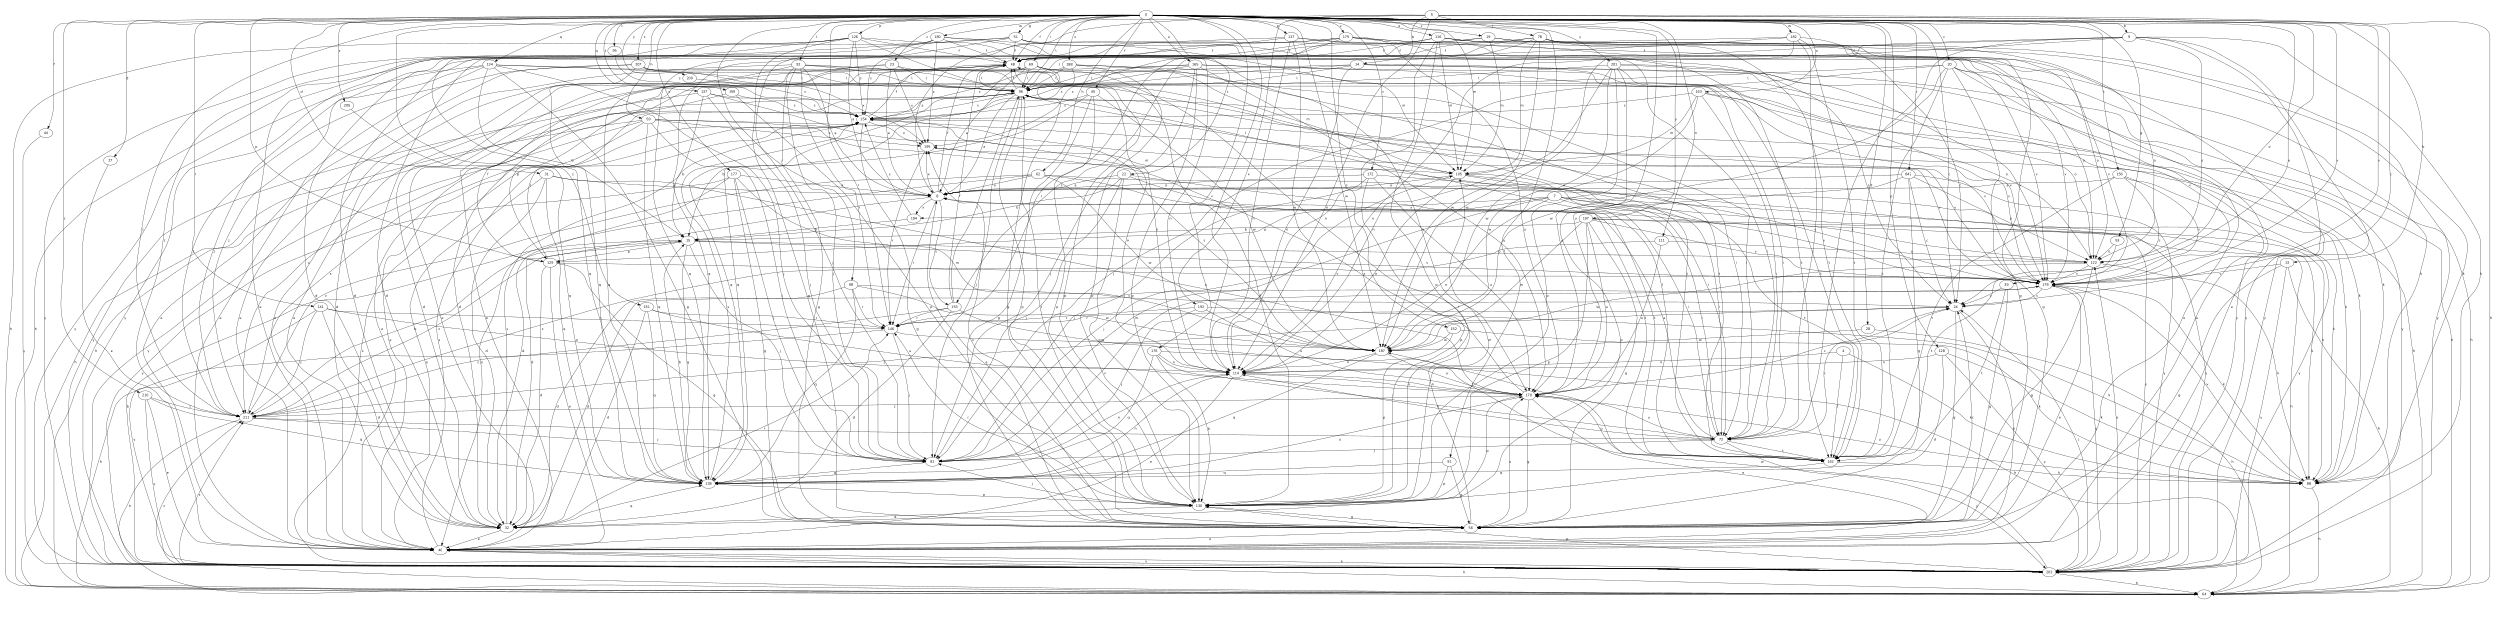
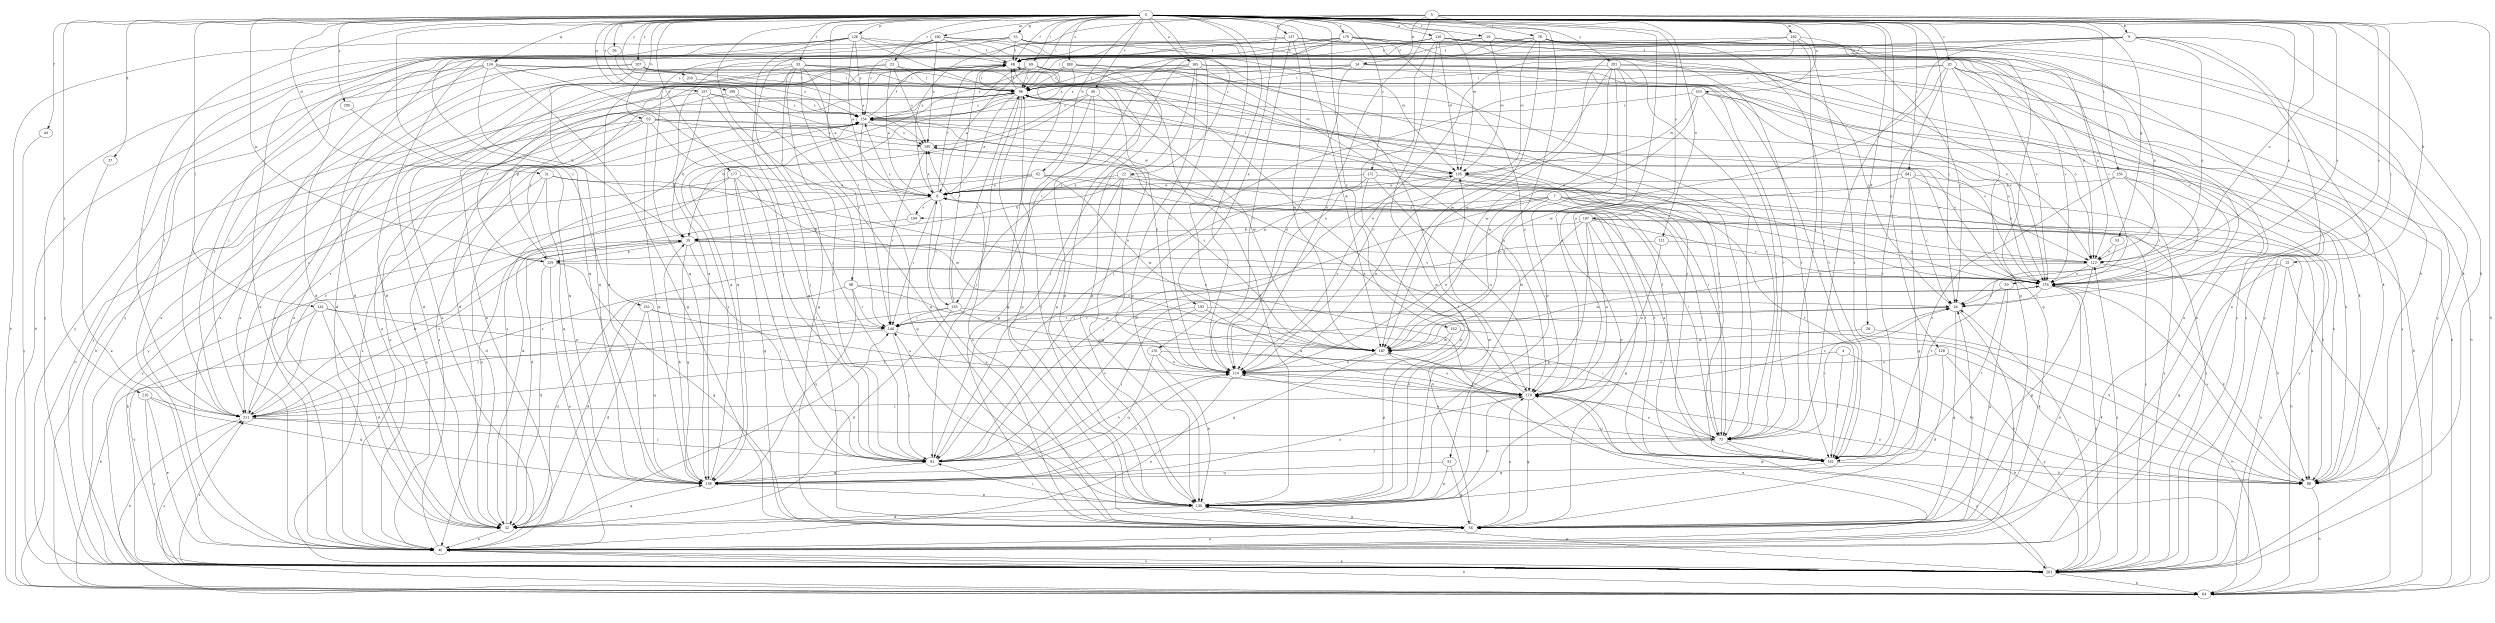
edge "176" -> "72": now "153" -> "72"
